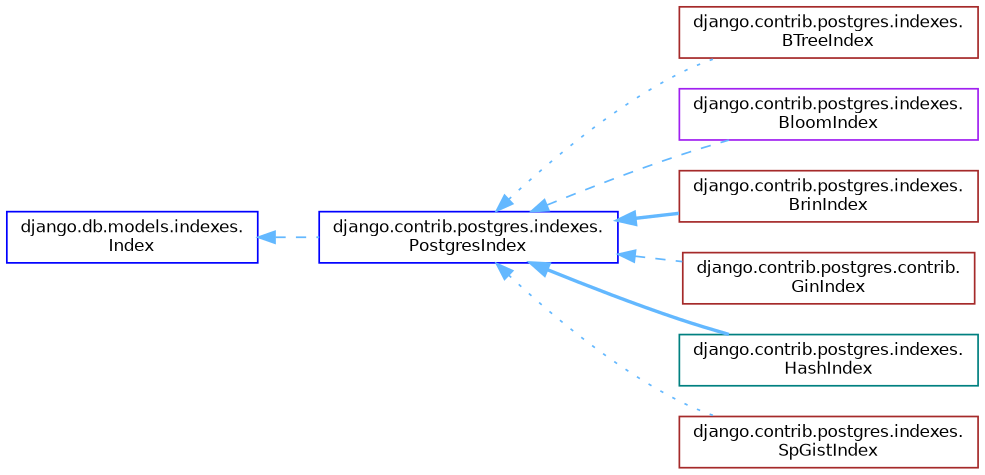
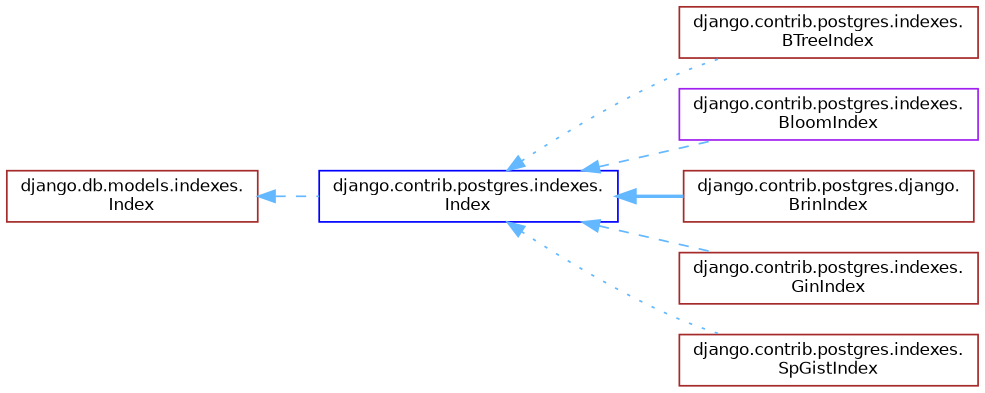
node "django.contrib.postgres.indexes. BrinIndex": label "django.contrib.postgres.indexes. BrinIndex" -> "django.contrib.postgres.django. BrinIndex"
node "django.db.models.indexes. Index": color blue -> brown
node "django.contrib.postgres.indexes. PostgresIndex": label "django.contrib.postgres.indexes. PostgresIndex" -> "django.contrib.postgres.indexes. Index"
node "django.contrib.postgres.contrib. GinIndex": label "django.contrib.postgres.contrib. GinIndex" -> "django.contrib.postgres.indexes. GinIndex"
node "django.contrib.postgres.indexes. HashIndex": removed
